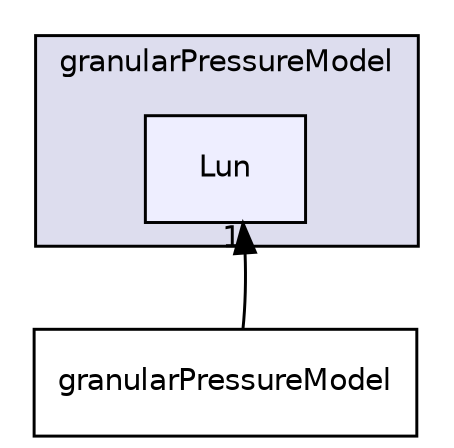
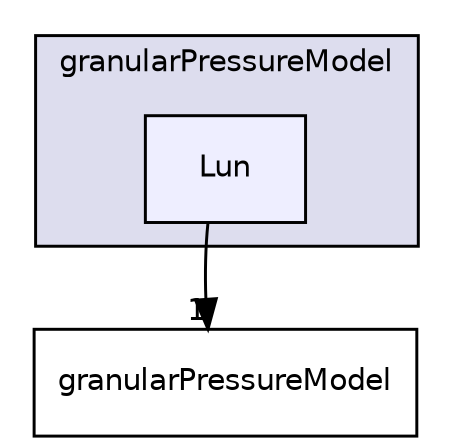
edge "granularPressureModel" -> "Lun": reversed
